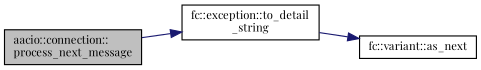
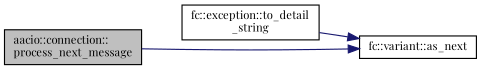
edge "aacio::connection:: process_next_message" -> "fc::exception::to_detail _string": now "aacio::connection:: process_next_message" -> "fc::variant::as_next"
